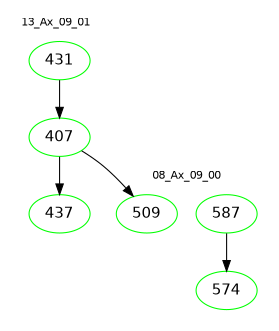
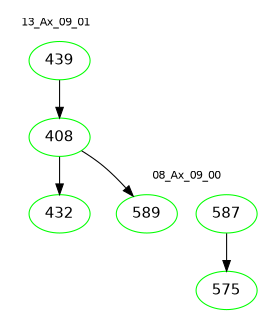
node "431": label "431" -> "439"
node "407": label "407" -> "408"
node "437": label "437" -> "432"
node "509": label "509" -> "589"
node "574": label "574" -> "575"
